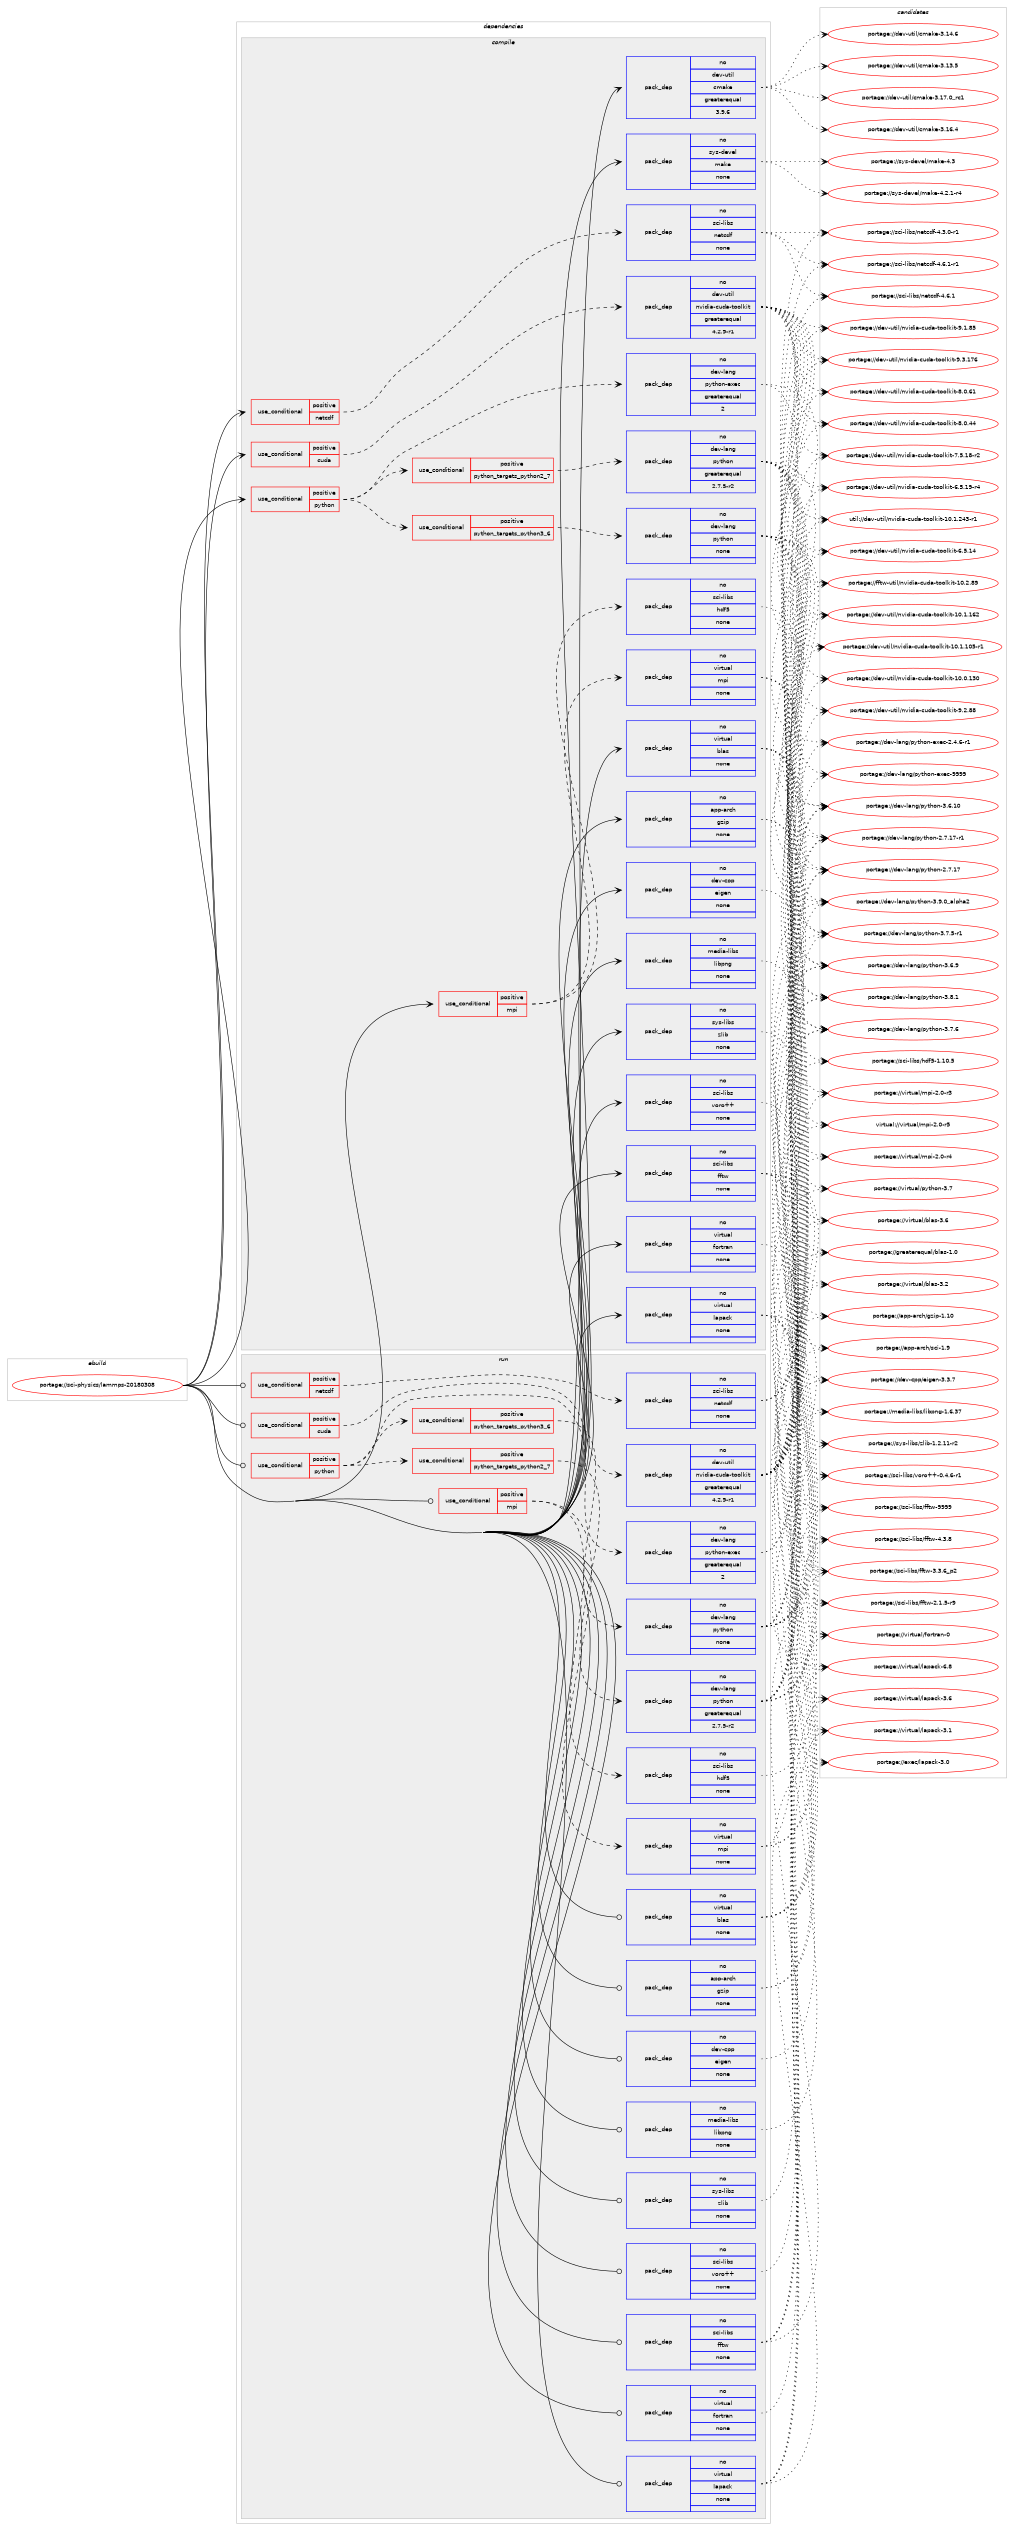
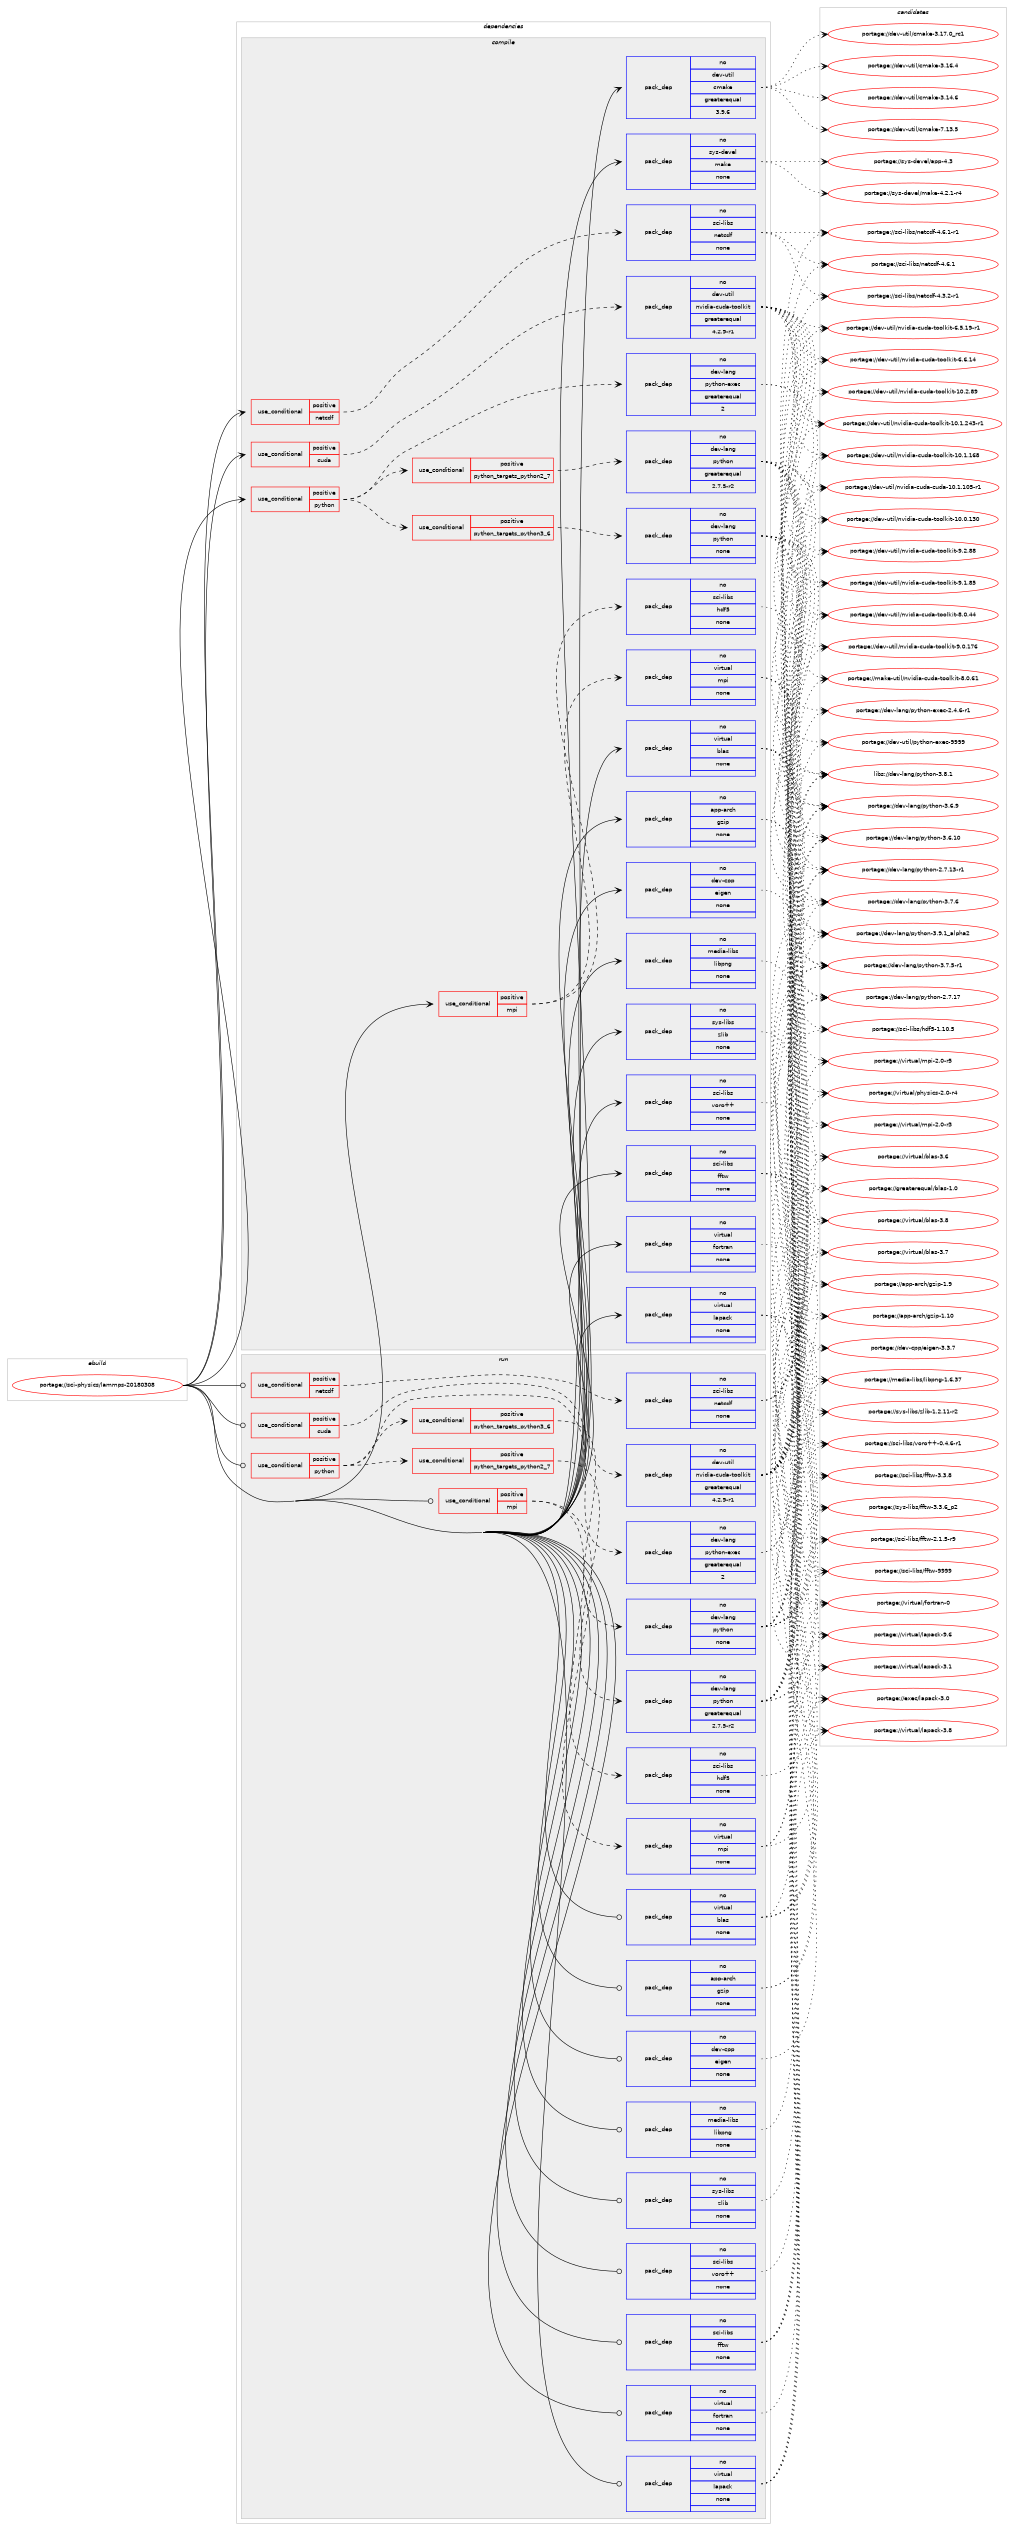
node "portage://dev-util/cmake-3.13.5": label "portage://dev-util/cmake-3.13.5" -> "portage://dev-util/cmake-7.13.5"
node "portage://sys-devel/make-4.3": label "portage://sys-devel/make-4.3" -> "portage://sys-devel/app-4.3"
node "portage://sci-libs/netcdf-4.3.0-r1": label "portage://sci-libs/netcdf-4.3.0-r1" -> "portage://sci-libs/netcdf-4.3.2-r1"
node "portage://dev-util/nvidia-cuda-toolkit-9.3.176": label "portage://dev-util/nvidia-cuda-toolkit-9.3.176" -> "portage://dev-util/nvidia-cuda-toolkit-9.0.176"
node "portage://dev-util/nvidia-cuda-toolkit-8.0.61": label "portage://dev-util/nvidia-cuda-toolkit-8.0.61" -> "portage://make-util/nvidia-cuda-toolkit-8.0.61"
node "portage://dev-util/nvidia-cuda-toolkit-7.5.18-r2": removed
node "portage://dev-util/nvidia-cuda-toolkit-6.5.19-r4": label "portage://dev-util/nvidia-cuda-toolkit-6.5.19-r4" -> "portage://dev-util/nvidia-cuda-toolkit-6.5.19-r1"
node "util://dev-util/nvidia-cuda-toolkit-10.1.243-r1": label "util://dev-util/nvidia-cuda-toolkit-10.1.243-r1" -> "portage://dev-util/nvidia-cuda-toolkit-10.1.243-r1"
node "portage://dev-util/nvidia-cuda-toolkit-6.5.14": label "portage://dev-util/nvidia-cuda-toolkit-6.5.14" -> "portage://dev-util/nvidia-cuda-toolkit-6.6.14"
node "portage://fftw-util/nvidia-cuda-toolkit-10.2.89": label "portage://fftw-util/nvidia-cuda-toolkit-10.2.89" -> "portage://dev-util/nvidia-cuda-toolkit-10.2.89"
node "portage://dev-util/nvidia-cuda-toolkit-10.1.162": label "portage://dev-util/nvidia-cuda-toolkit-10.1.162" -> "portage://dev-util/nvidia-cuda-toolkit-10.1.168"
node "portage://dev-util/nvidia-cuda-toolkit-10.1.105-r1": label "portage://dev-util/nvidia-cuda-toolkit-10.1.105-r1" -> "portage://dev-util/nvidia-cuda-cuda-10.1.105-r1"
node "portage://dev-lang/python-exec-9999": label "portage://dev-lang/python-exec-9999" -> "portage://dev-util/python-exec-9999"
node "portage://dev-lang/python-2.7.17-r1": label "portage://dev-lang/python-2.7.17-r1" -> "portage://dev-lang/python-2.7.13-r1"
node "portage://dev-lang/python-3.9.0_alpha2": label "portage://dev-lang/python-3.9.0_alpha2" -> "portage://dev-lang/python-3.9.1_alpha2"
node "portage://dev-lang/python-3.8.1": label "portage://dev-lang/python-3.8.1" -> "libs://dev-lang/python-3.8.1"
node "virtual://virtual/mpi-2.0-r5": label "virtual://virtual/mpi-2.0-r5" -> "portage://virtual/mpi-2.0-r5"
node "portage://virtual/mpi-2.0-r4": label "portage://virtual/mpi-2.0-r4" -> "portage://virtual/physics-2.0-r4"
node "portage://virtual/python-3.7": label "portage://virtual/python-3.7" -> "portage://virtual/blas-3.7"
node "portage://virtual/blas-3.2": label "portage://virtual/blas-3.2" -> "portage://virtual/blas-3.8"
node "portage://app-arch/sci-1.9": label "portage://app-arch/sci-1.9" -> "portage://app-arch/gzip-1.9"
node "portage://sci-libs/fftw-4.3.8": label "portage://sci-libs/fftw-4.3.8" -> "portage://sci-libs/fftw-3.3.8"
node "portage://sci-libs/fftw-3.3.6_p2": label "portage://sci-libs/fftw-3.3.6_p2" -> "portage://sys-libs/fftw-3.3.6_p2"
node "portage://virtual/lapack-6.8": label "portage://virtual/lapack-6.8" -> "portage://virtual/lapack-3.8"
node "portage://virtual/lapack-3.6": label "portage://virtual/lapack-3.6" -> "portage://virtual/lapack-9.6"
